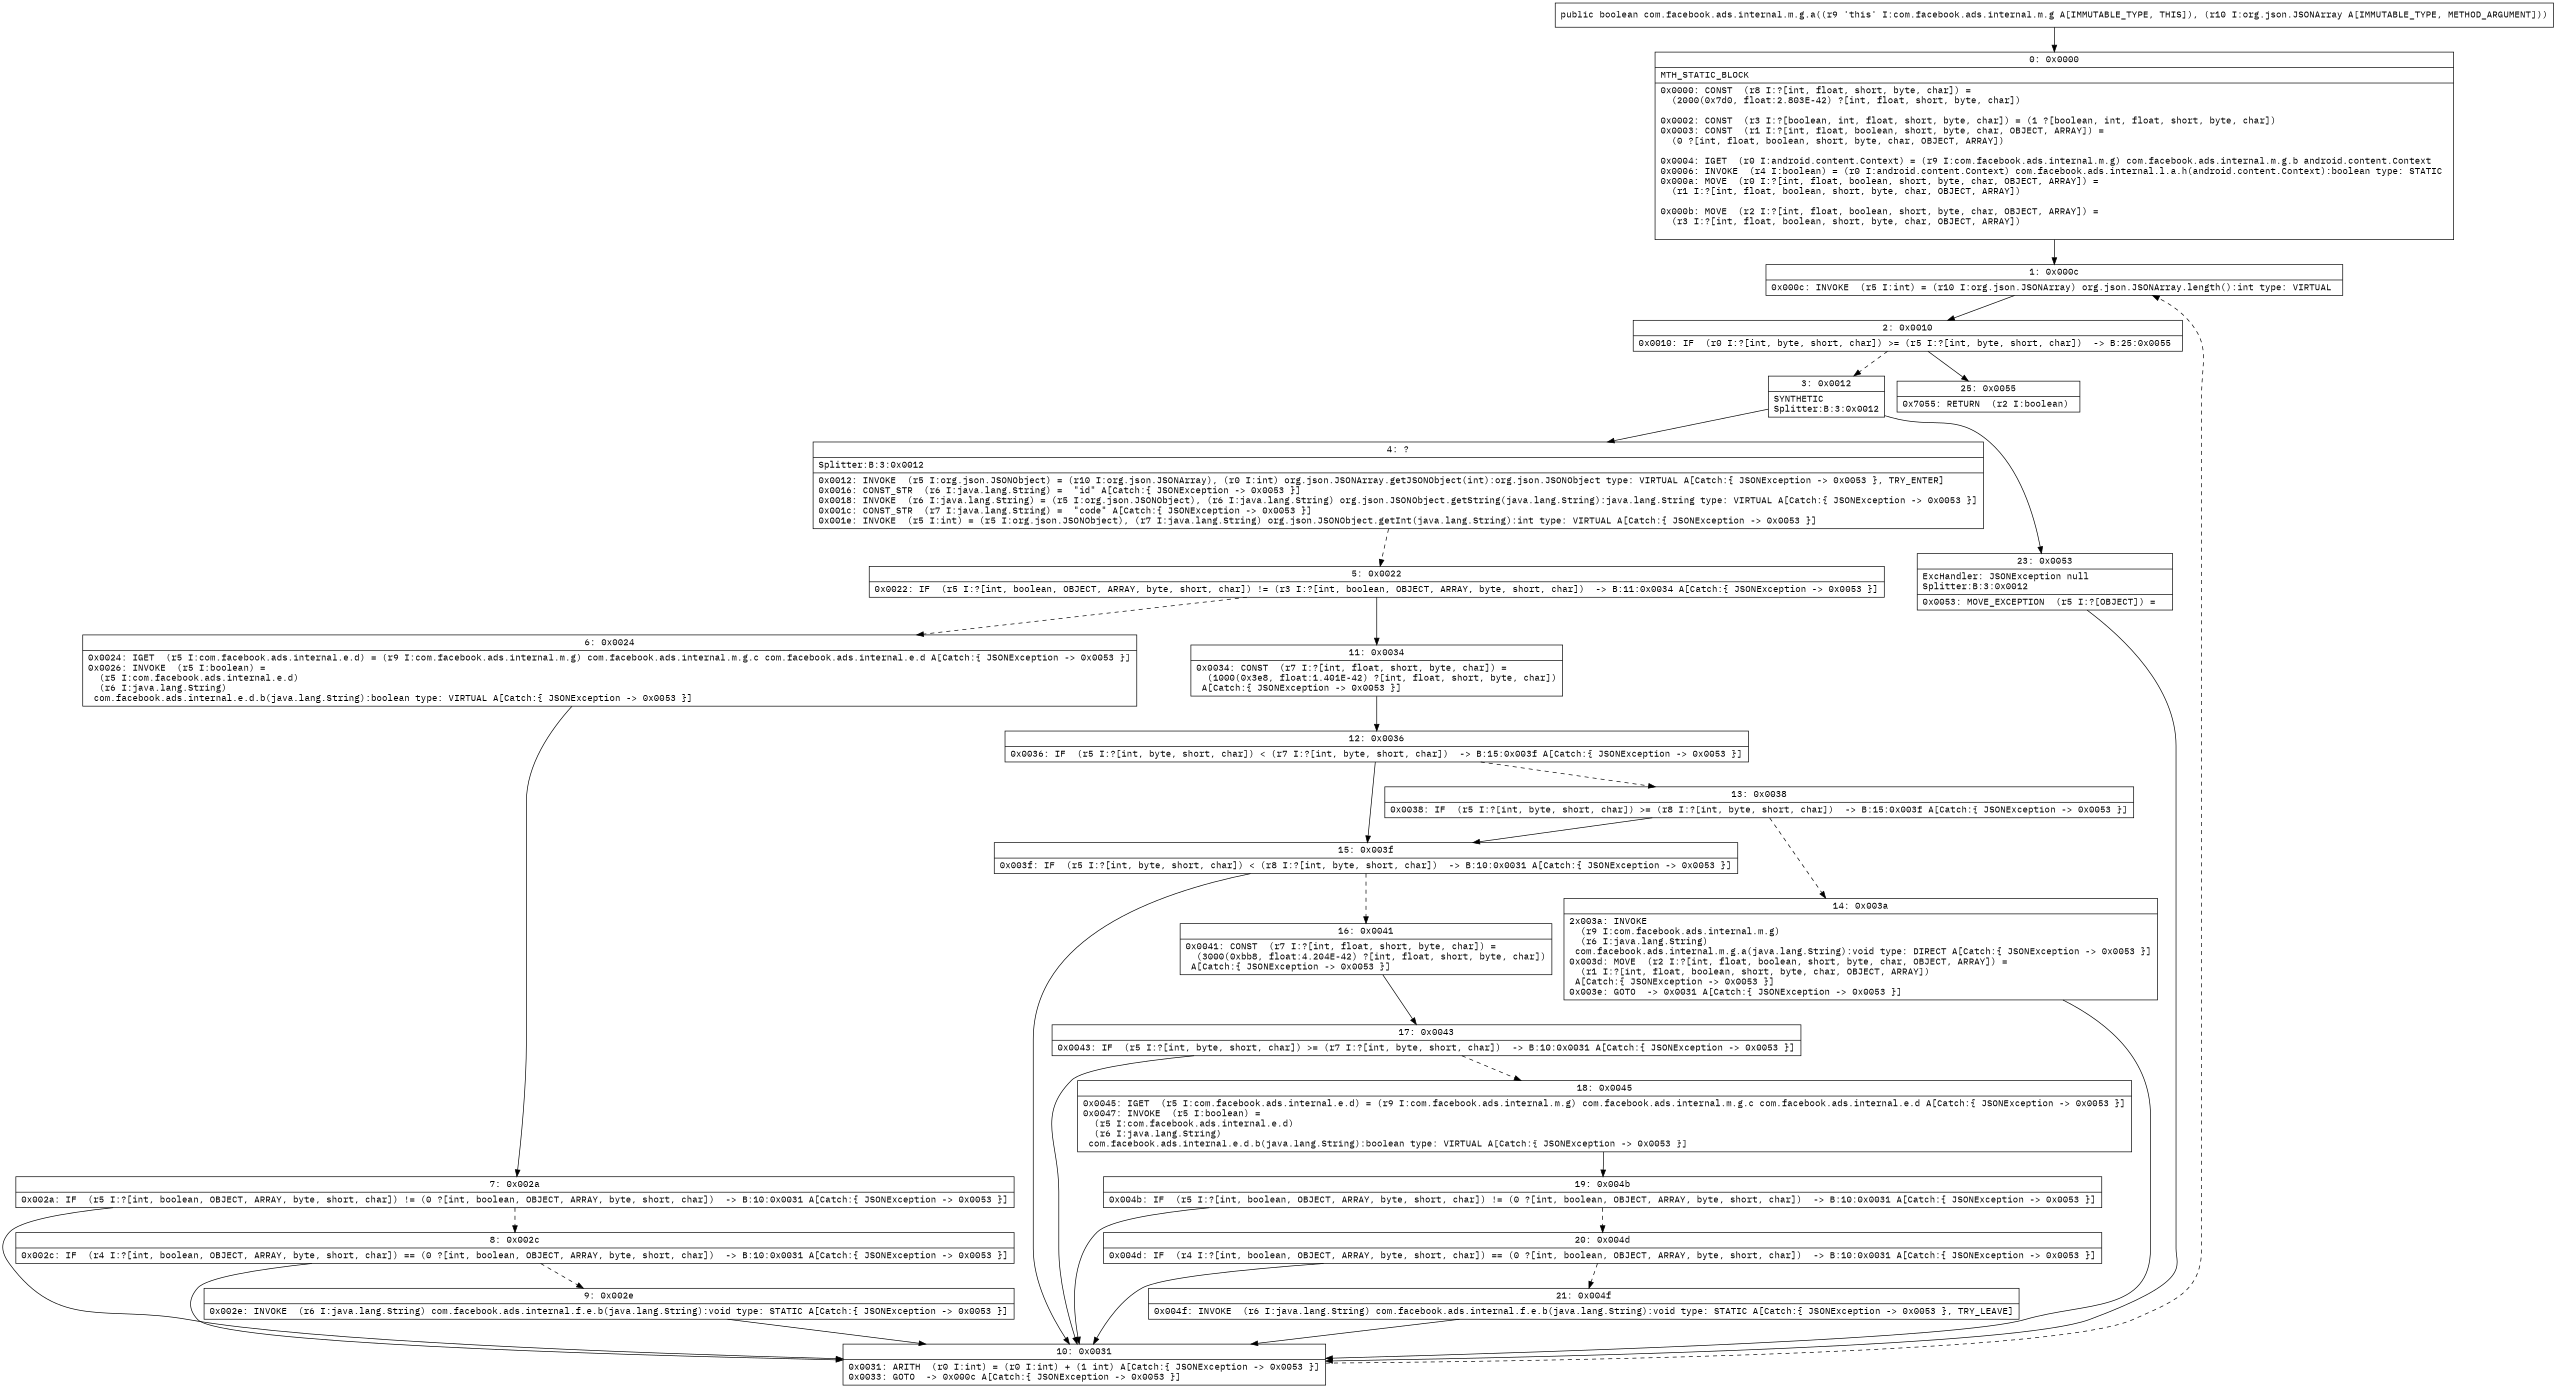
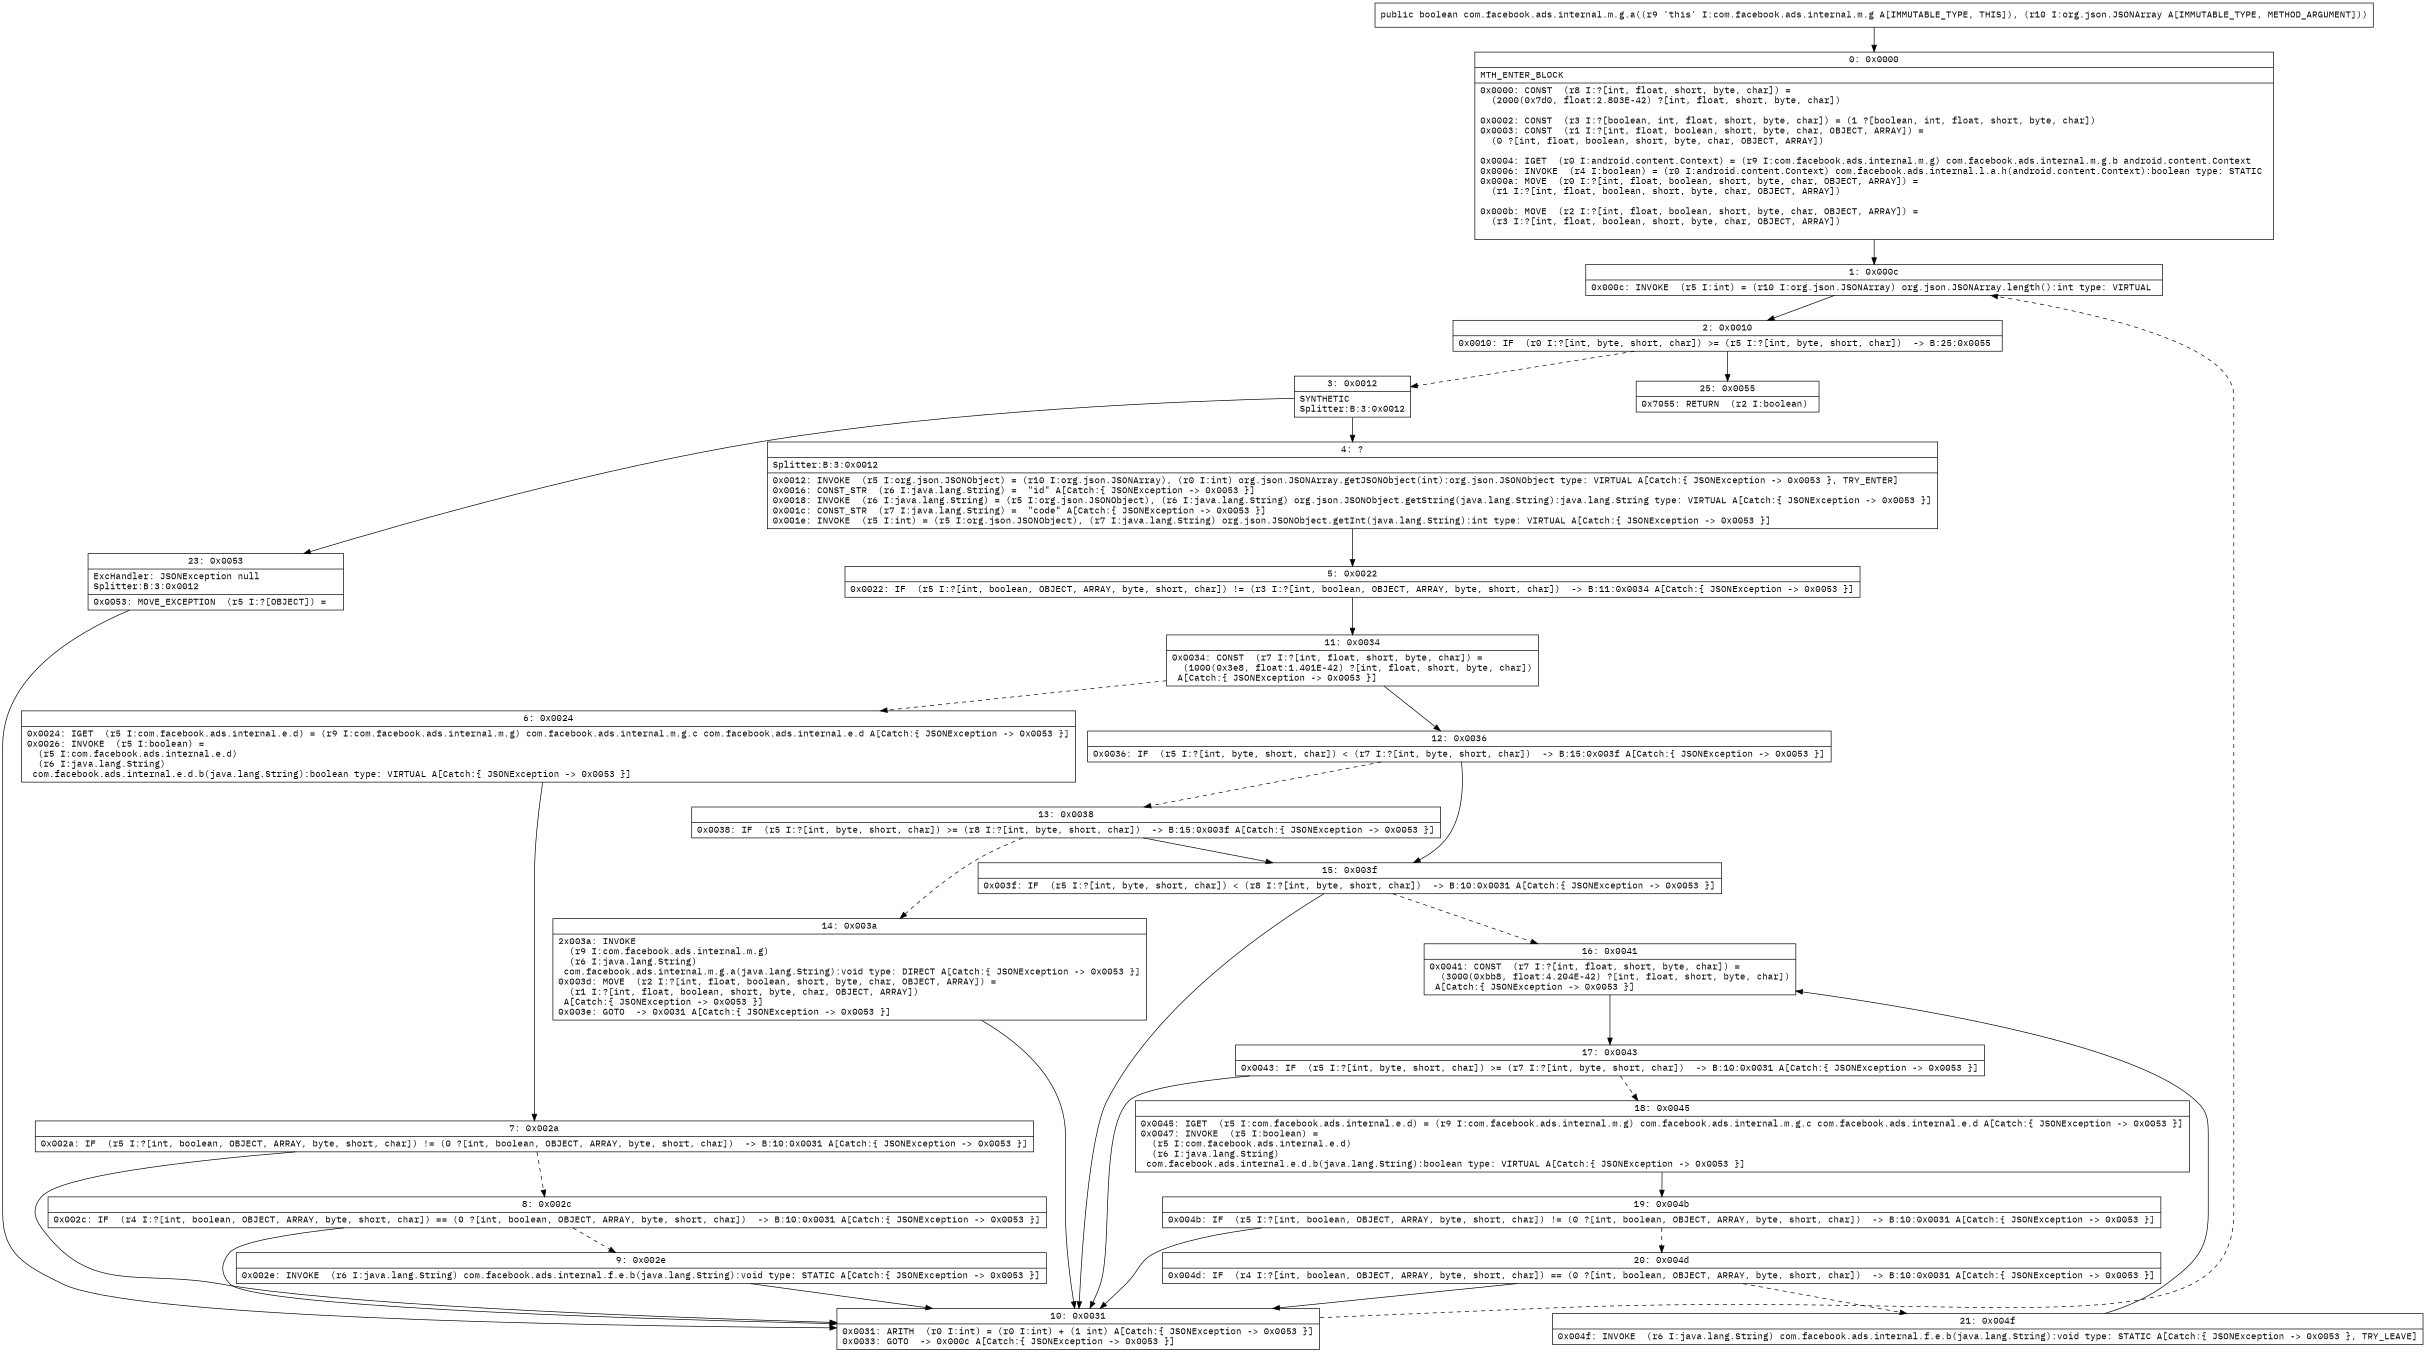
node "0: 0x0000": text "MTH_STATIC_BLOCK" -> "MTH_ENTER_BLOCK"
edge "4: ?" -> "5: 0x0022": style dashed -> solid
edge "5: 0x0022" -> "6: 0x0024": now "11: 0x0034" -> "6: 0x0024"
edge "21: 0x004f" -> "10: 0x0031": now "21: 0x004f" -> "16: 0x0041"
